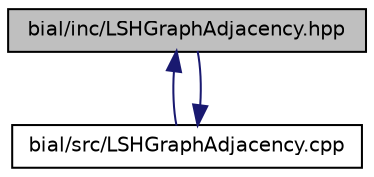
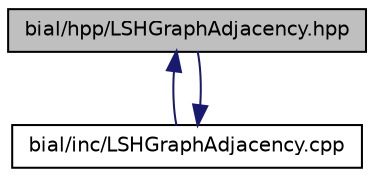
node "bial/inc/LSHGraphAdjacency.hpp": label "bial/inc/LSHGraphAdjacency.hpp" -> "bial/hpp/LSHGraphAdjacency.hpp"
node "bial/src/LSHGraphAdjacency.cpp": label "bial/src/LSHGraphAdjacency.cpp" -> "bial/inc/LSHGraphAdjacency.cpp"
